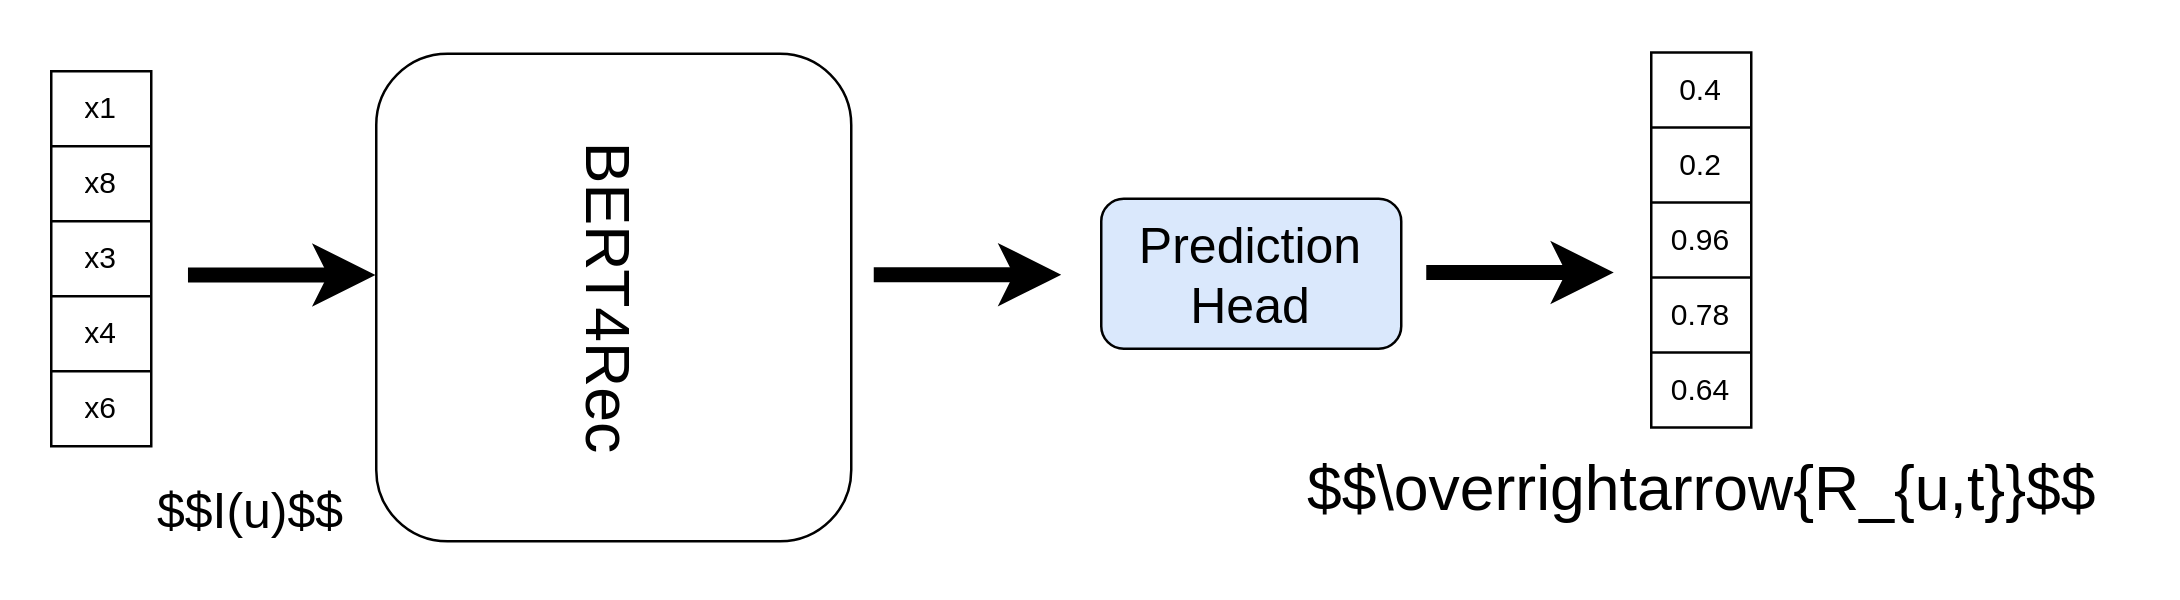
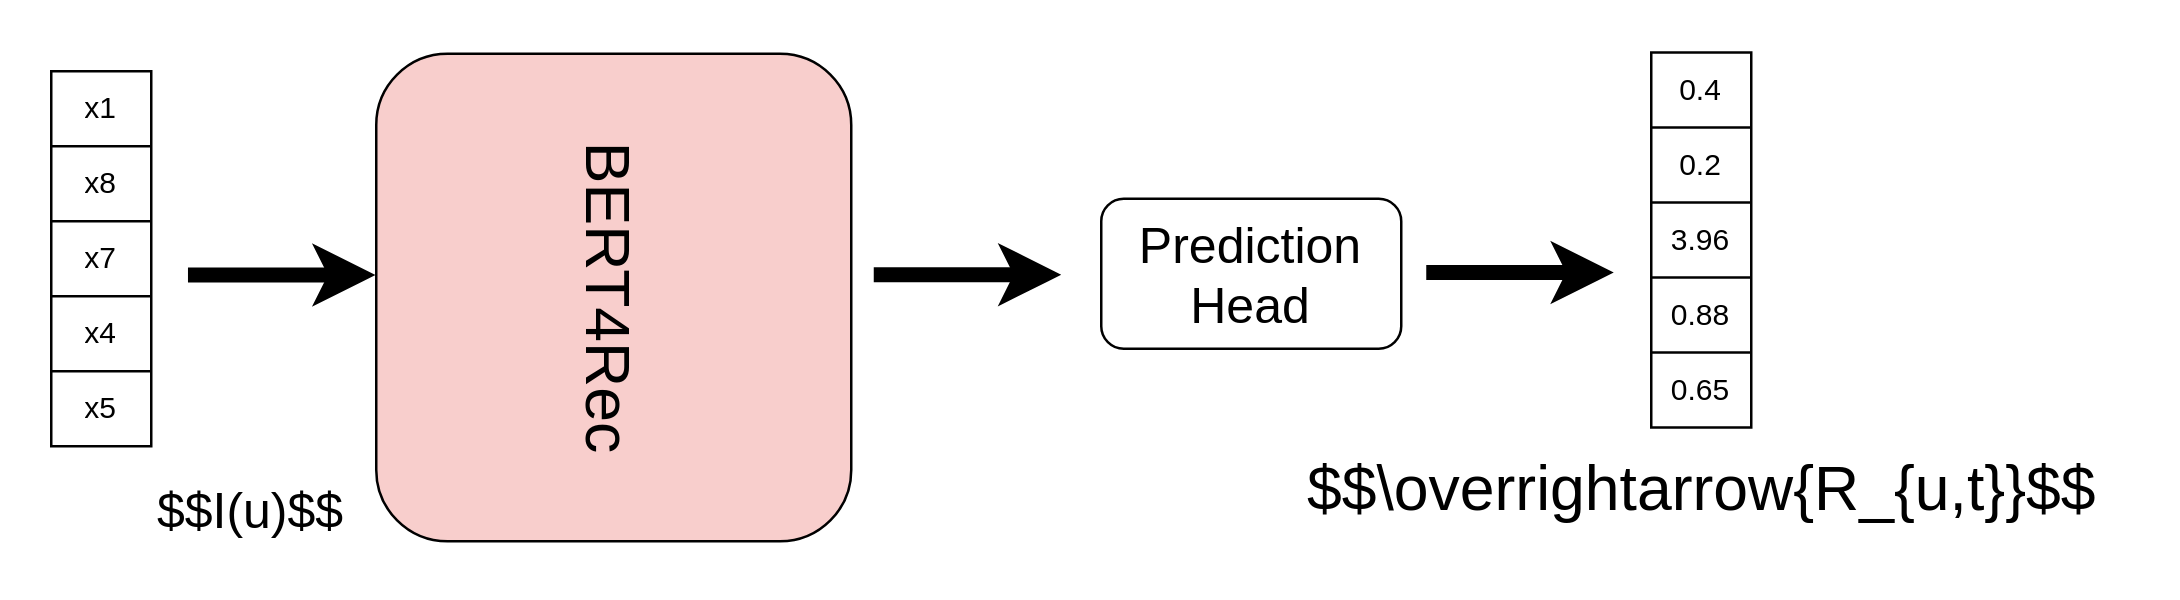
node "0.96": label "0.96" -> "3.96"
node "x3": label "x3" -> "x7"
node "Prediction Head": fillcolor #dae8fc -> #ffffff
node "BERT4Rec": fillcolor #ffffff -> #f8cecc
node "0.78": label "0.78" -> "0.88"
node "0.64": label "0.64" -> "0.65"
node "x6": label "x6" -> "x5"
